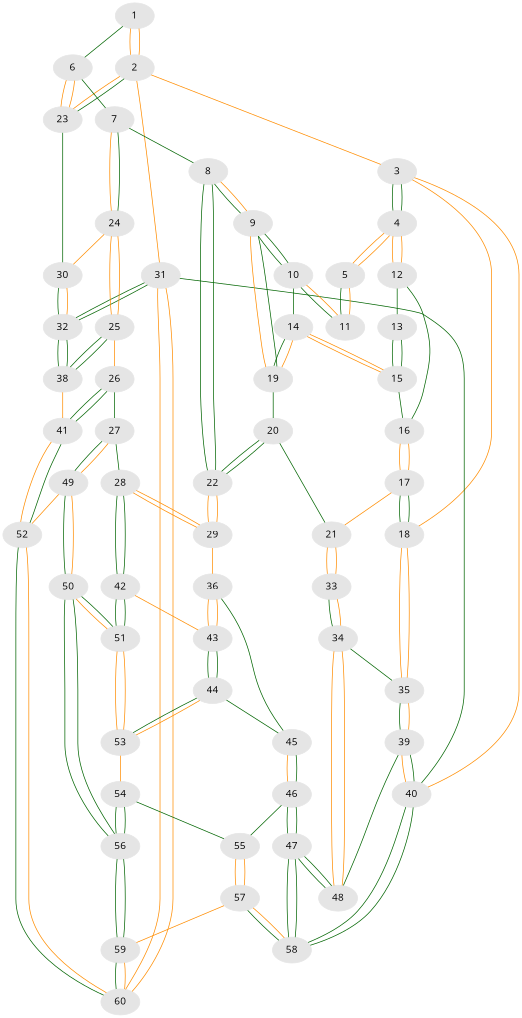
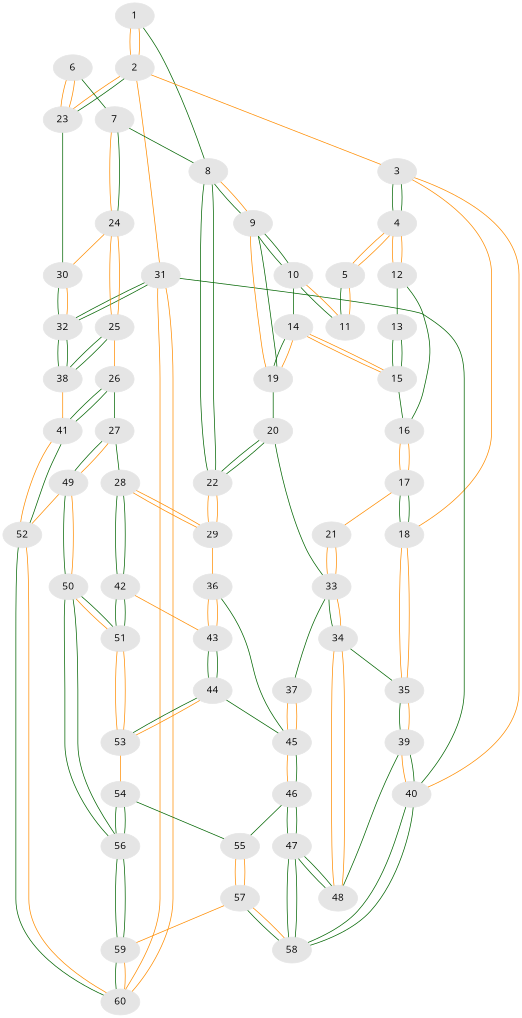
edge "1" -- "6": now "1" -- "8"
edge "20" -- "21": now "20" -- "33"
node "37": added
